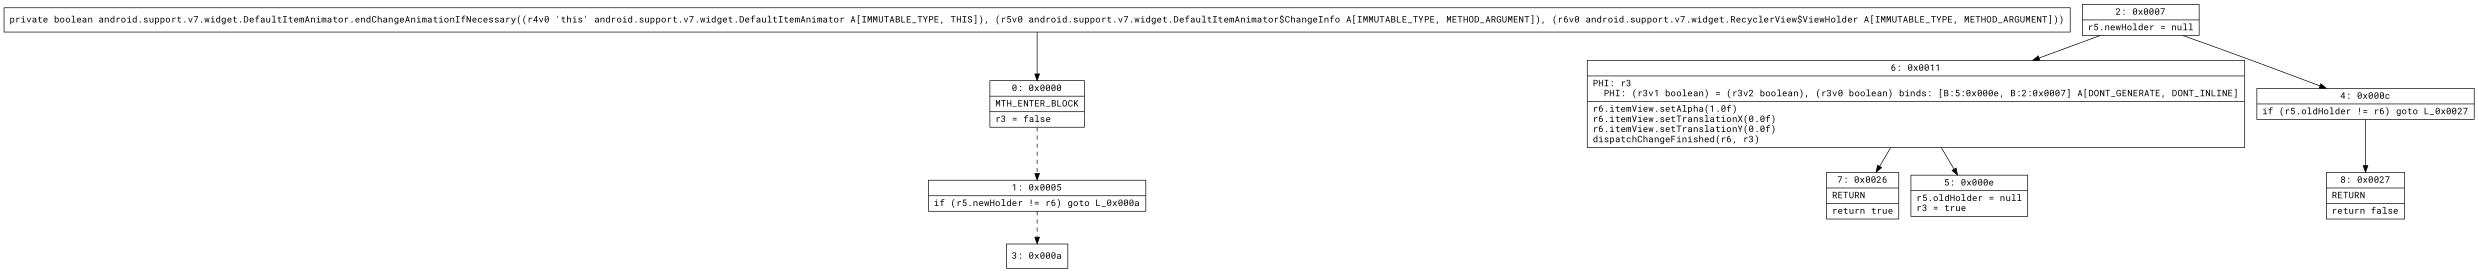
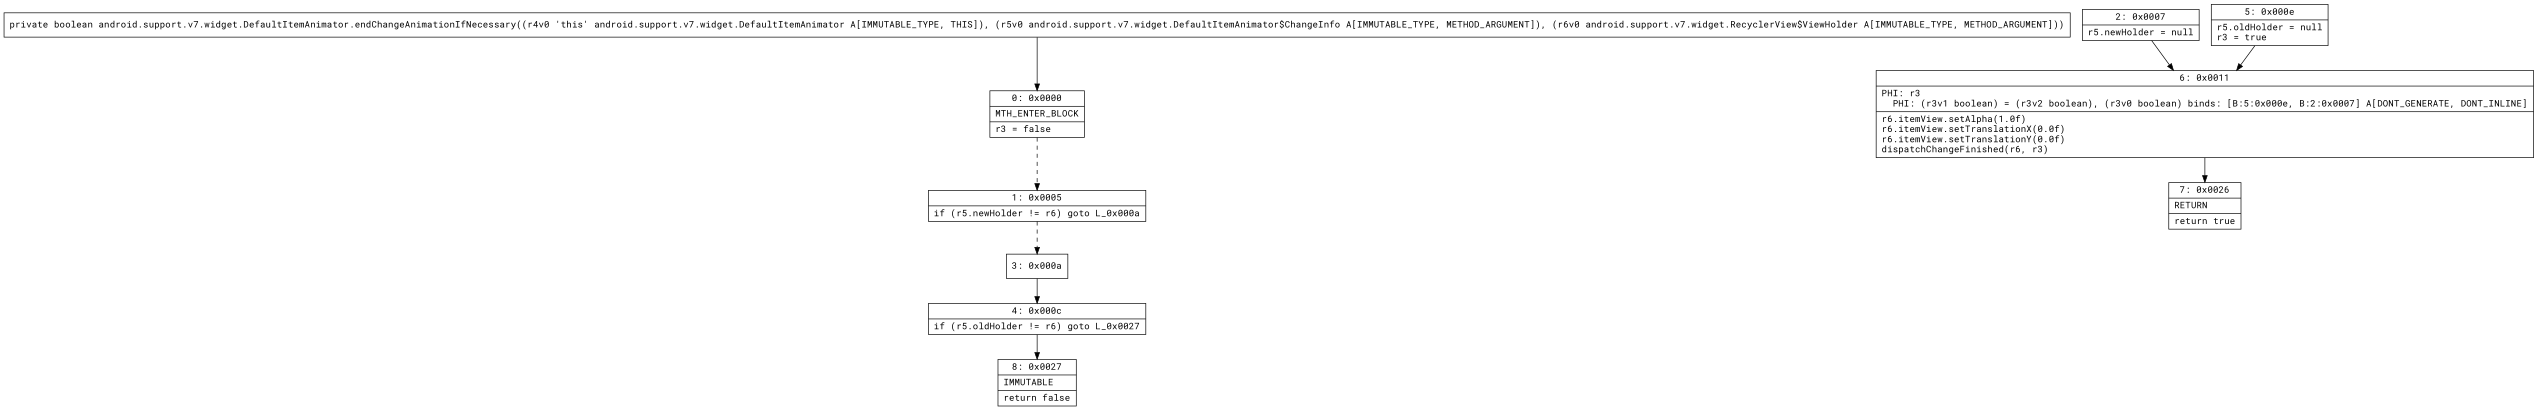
edge "2: 0x0007" -> "4: 0x000c": now "3: 0x000a" -> "4: 0x000c"
edge "6: 0x0011" -> "5: 0x000e": reversed
node "8: 0x0027": text "RETURN" -> "IMMUTABLE"
